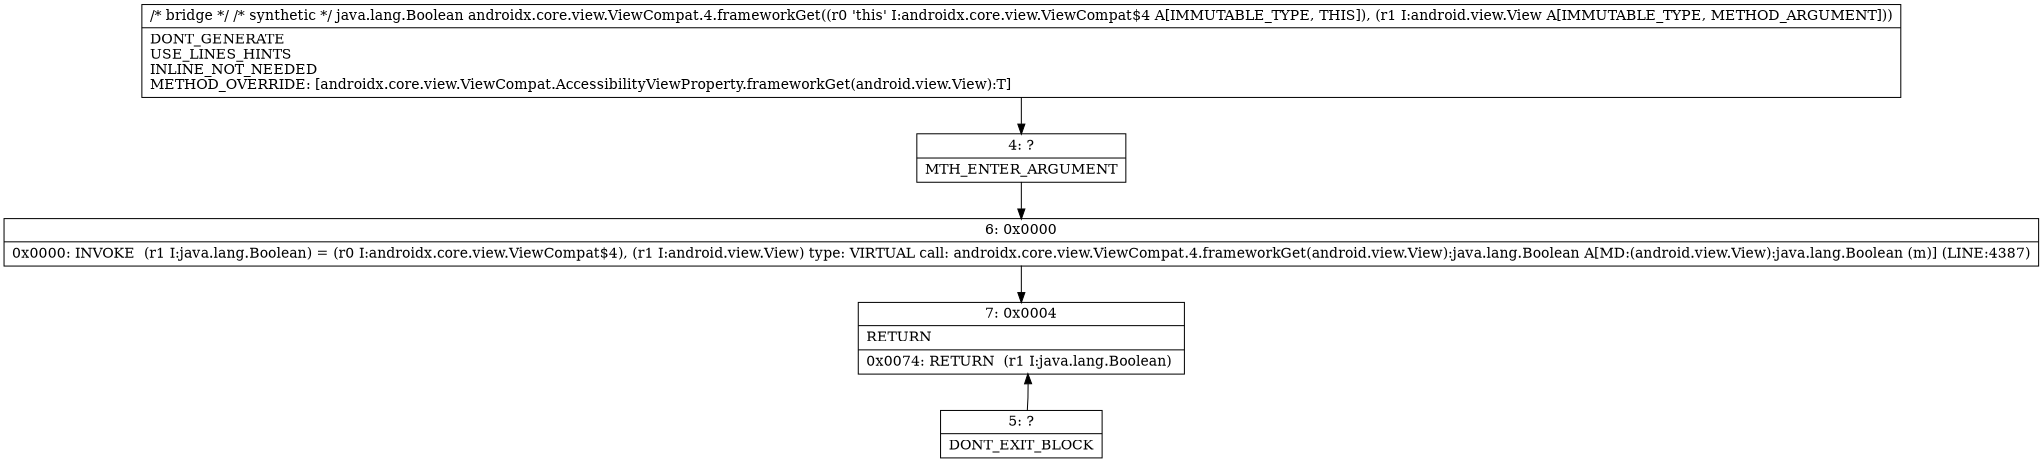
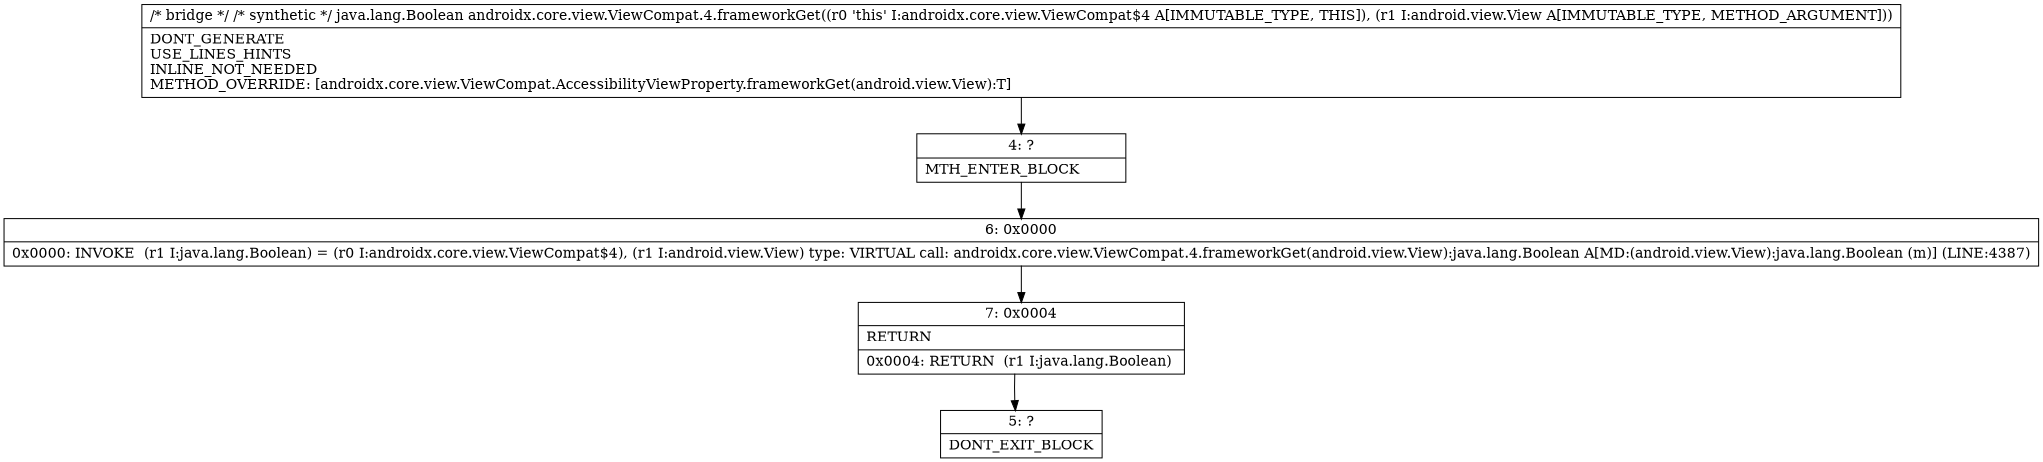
node "4: ?": text "MTH_ENTER_ARGUMENT" -> "MTH_ENTER_BLOCK"
node "7: 0x0004": text "0x0074: RETURN  (r1 I:java.lang.Boolean)" -> "0x0004: RETURN  (r1 I:java.lang.Boolean)"
edge "5: ?" -> "7: 0x0004": reversed
